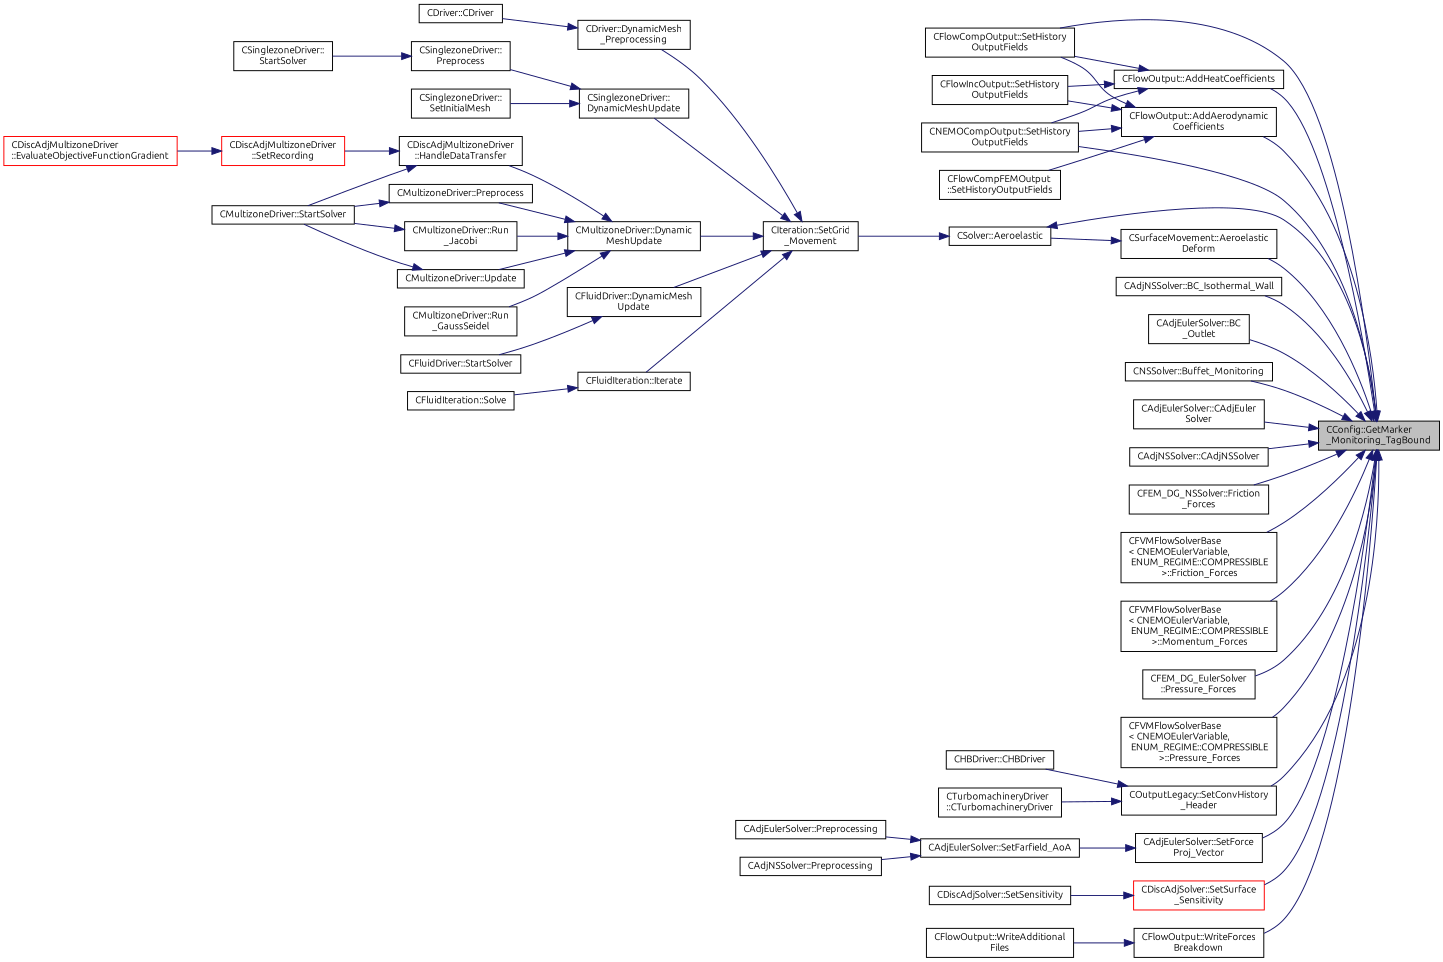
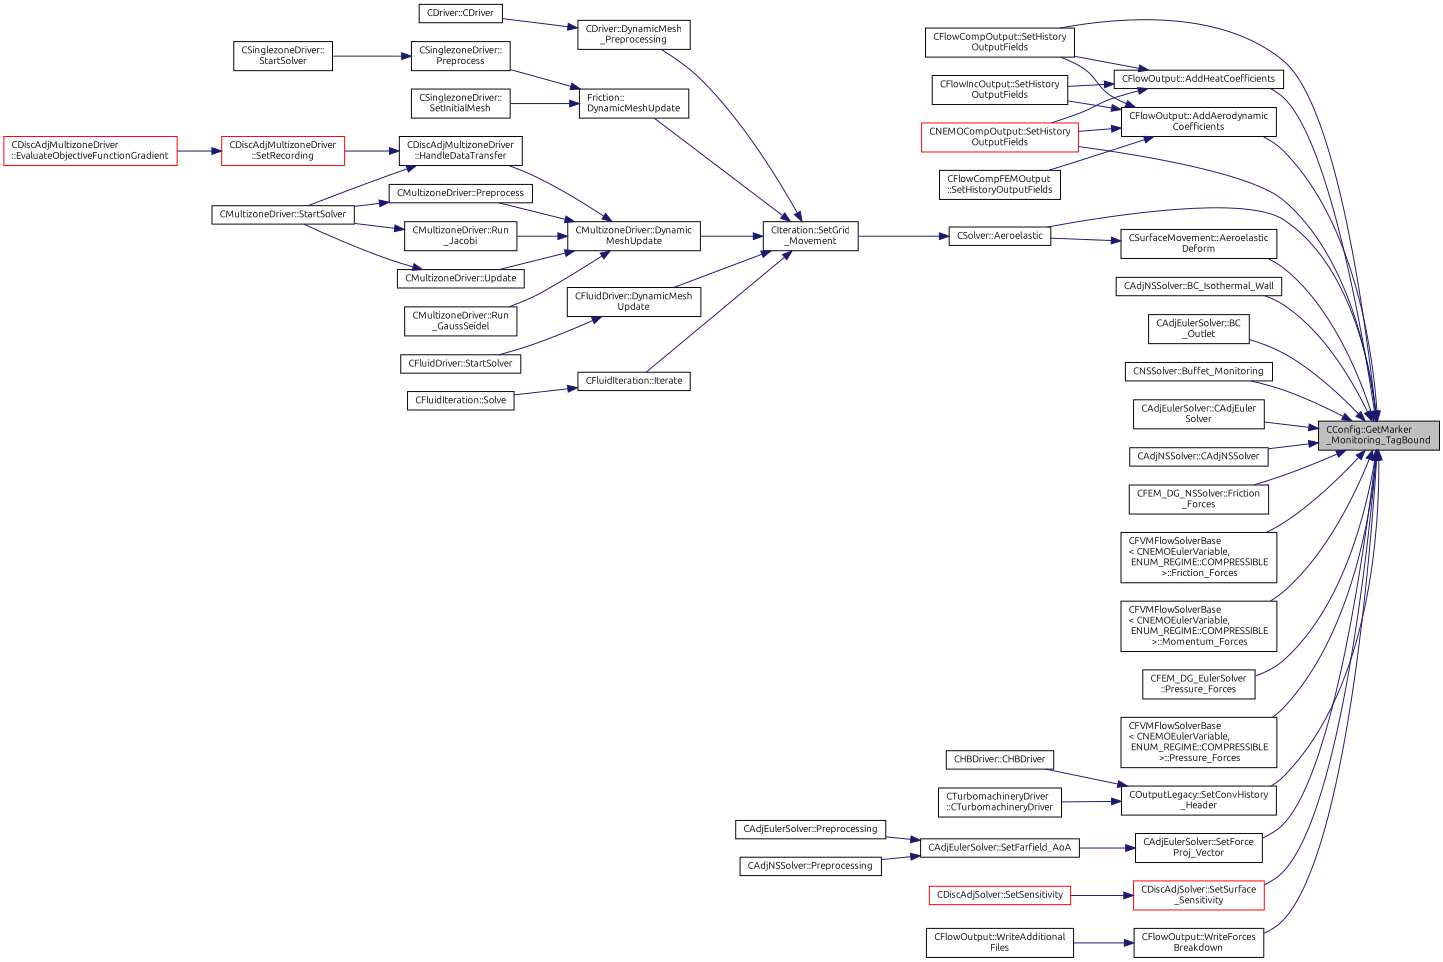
node "CSinglezoneDriver:: DynamicMeshUpdate": label "CSinglezoneDriver:: DynamicMeshUpdate" -> "Friction:: DynamicMeshUpdate"
node "CNEMOCompOutput::SetHistory OutputFields": color black -> red
edge "CConfig::GetMarker _Monitoring_TagBound" -> "CSolver::Aeroelastic": reversed
node "CDiscAdjSolver::SetSensitivity": color black -> red
